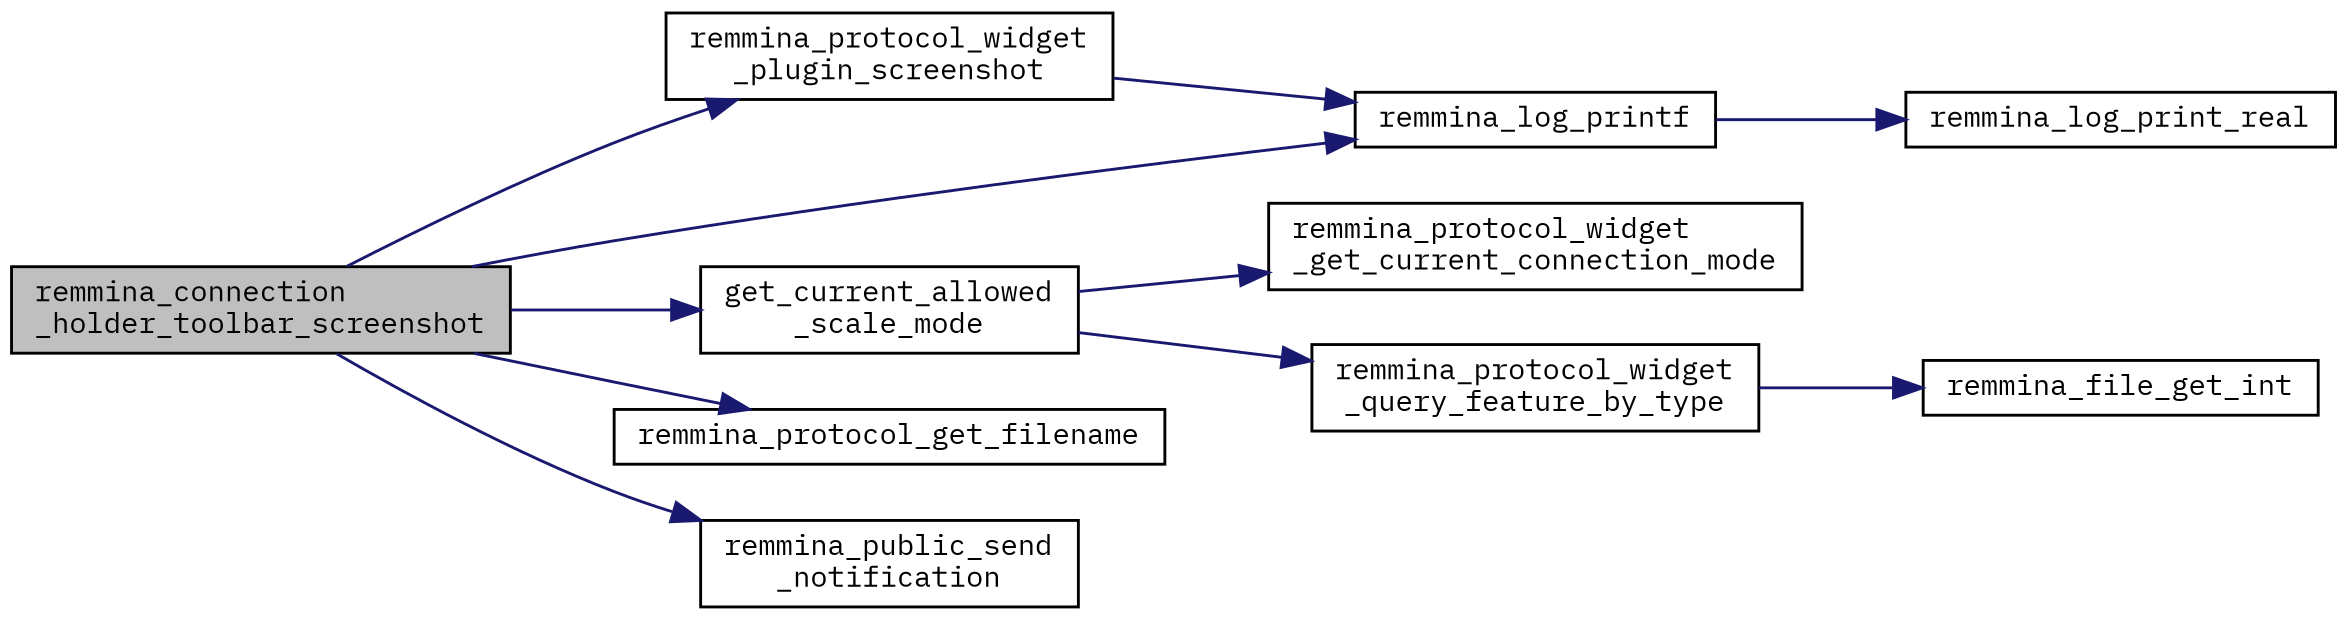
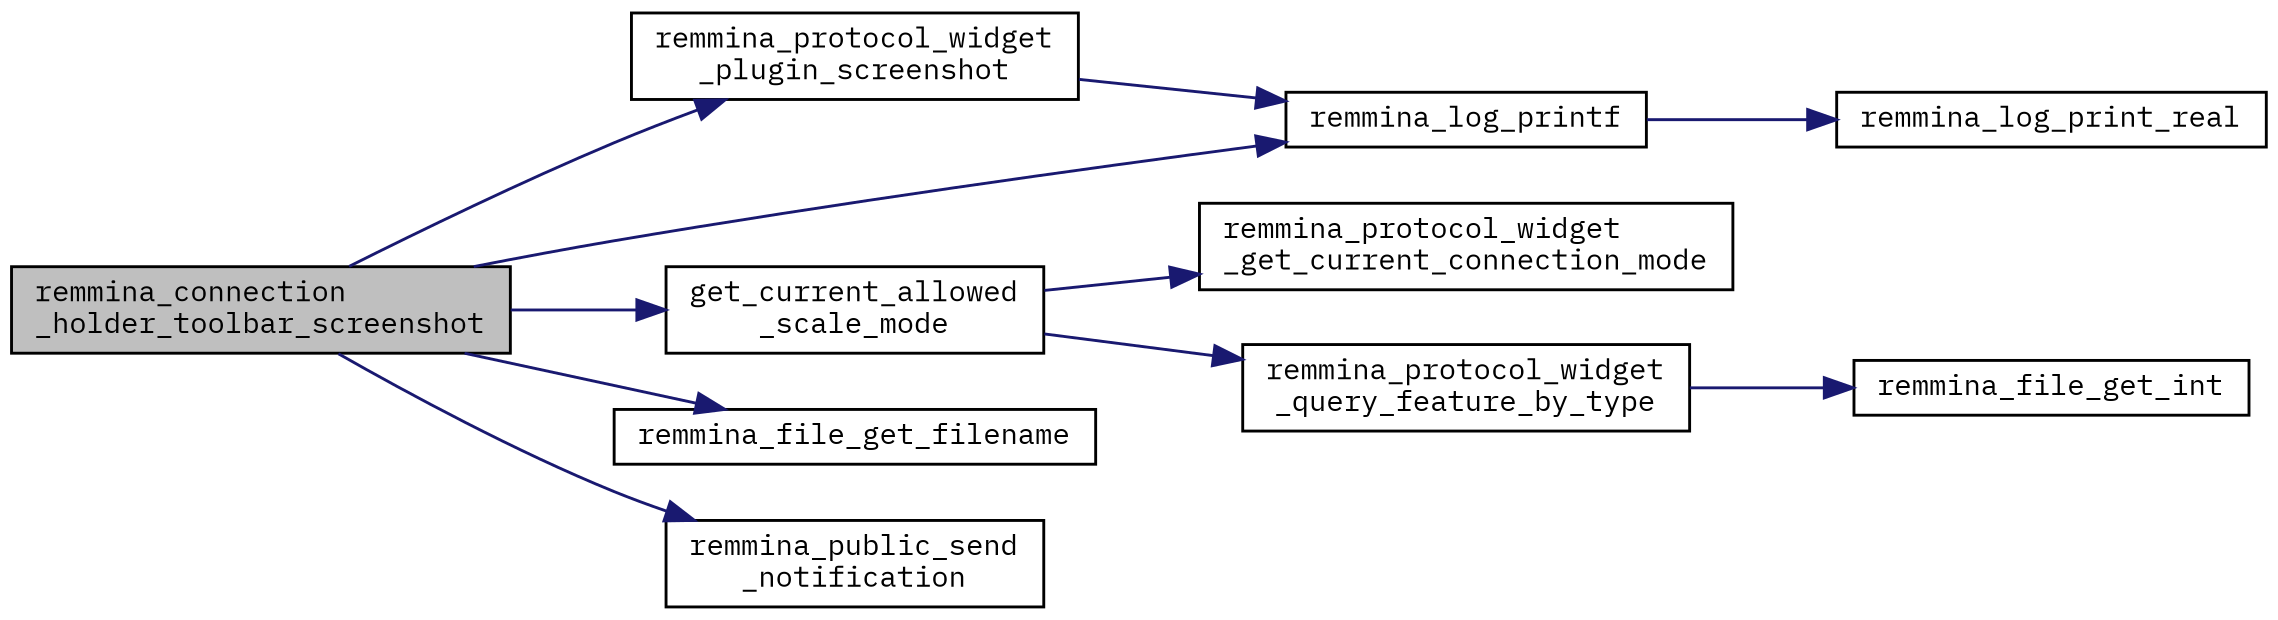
node "remmina_protocol_get_filename": label "remmina_protocol_get_filename" -> "remmina_file_get_filename"
